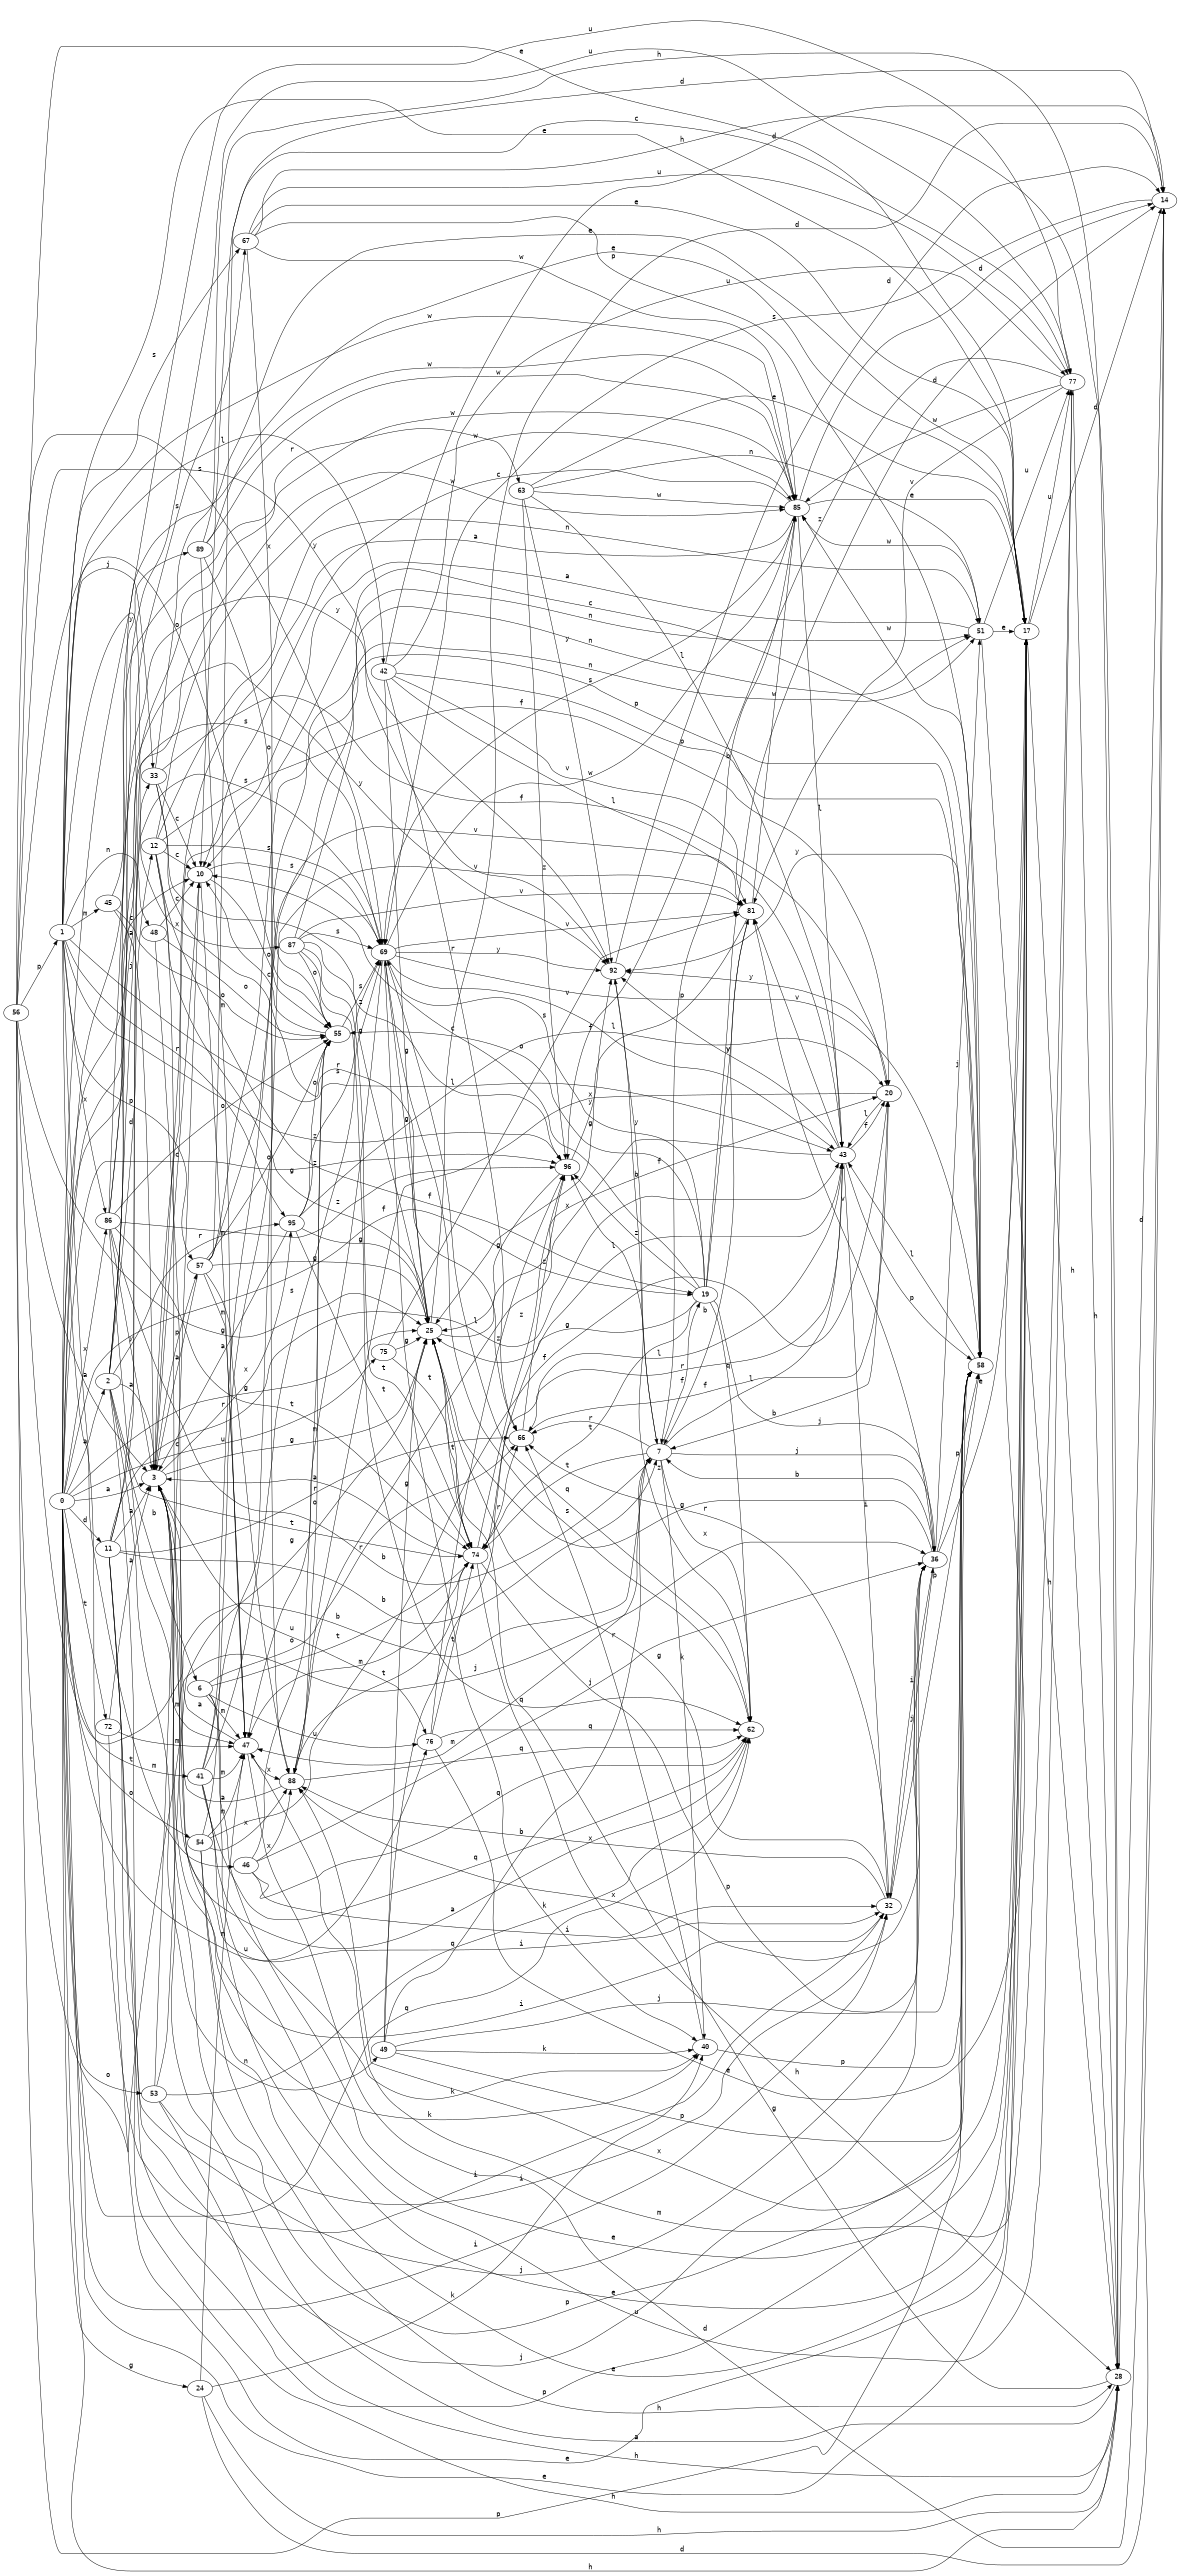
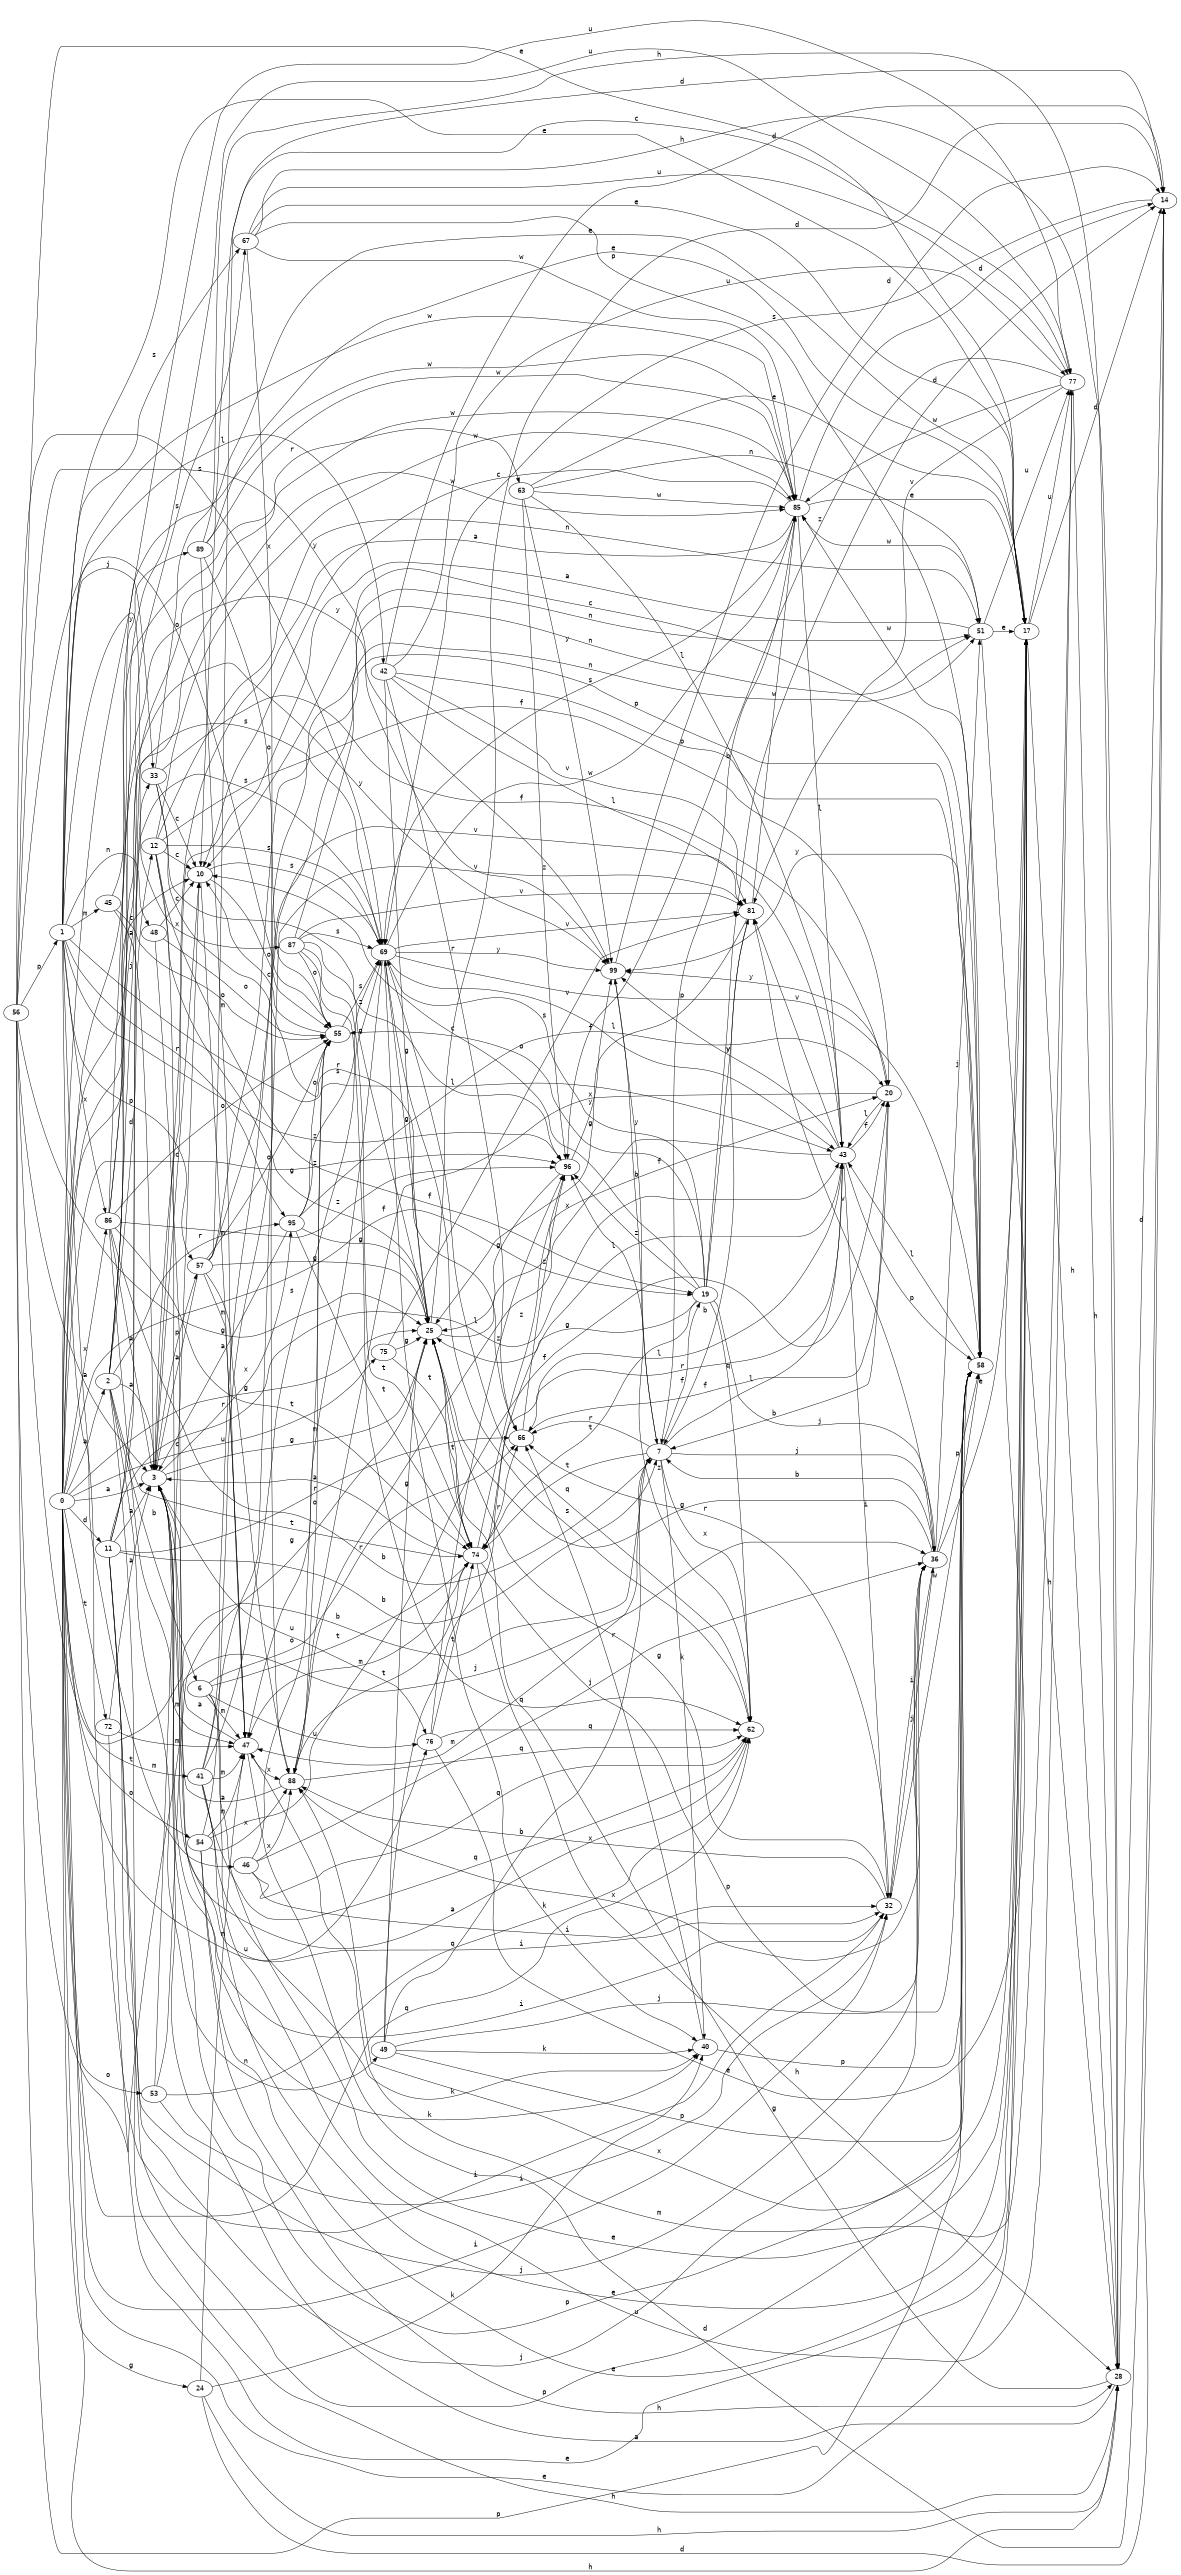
node "92": label "92" -> "99"
edge "86" -> "3": label "y" -> "a"
edge "32" -> "58": label "p" -> "w"
edge "53" -> "28": removed, label "h"
